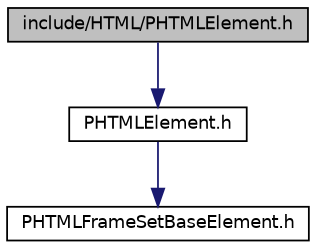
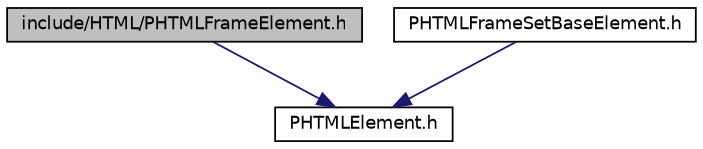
node "include/HTML/PHTMLElement.h": label "include/HTML/PHTMLElement.h" -> "include/HTML/PHTMLFrameElement.h"
edge "PHTMLElement.h" -> "PHTMLFrameSetBaseElement.h": reversed
